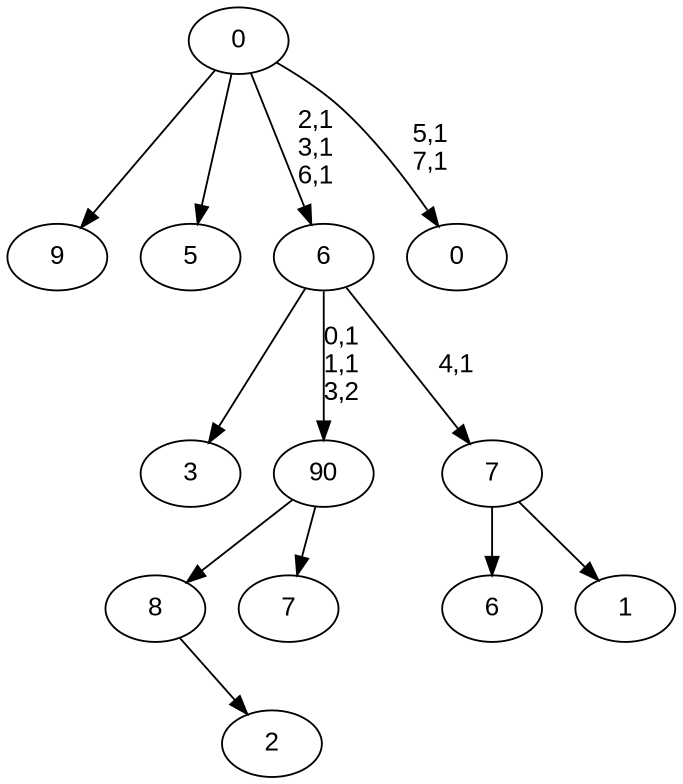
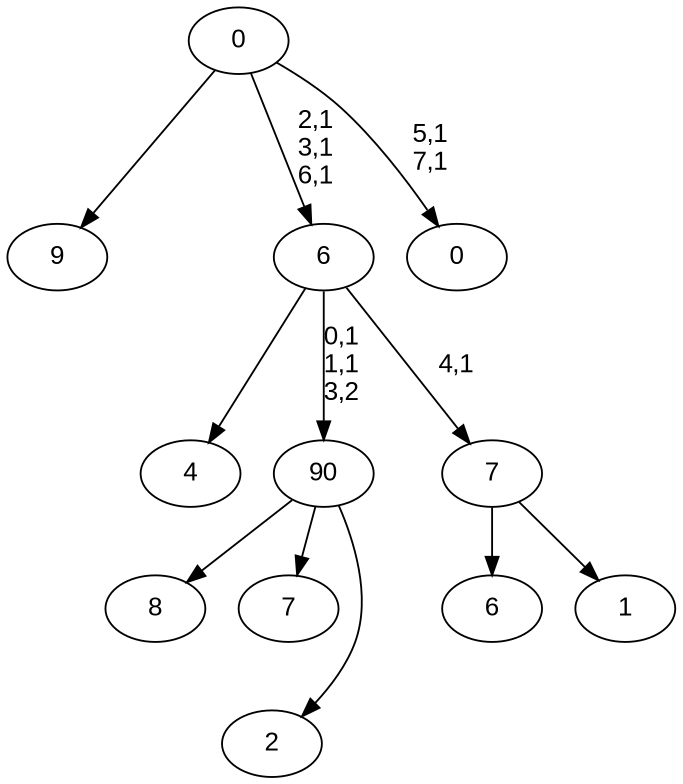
node "5": removed
node "3": label "3" -> "4"
edge "8" -> "2": now "90" -> "2"
